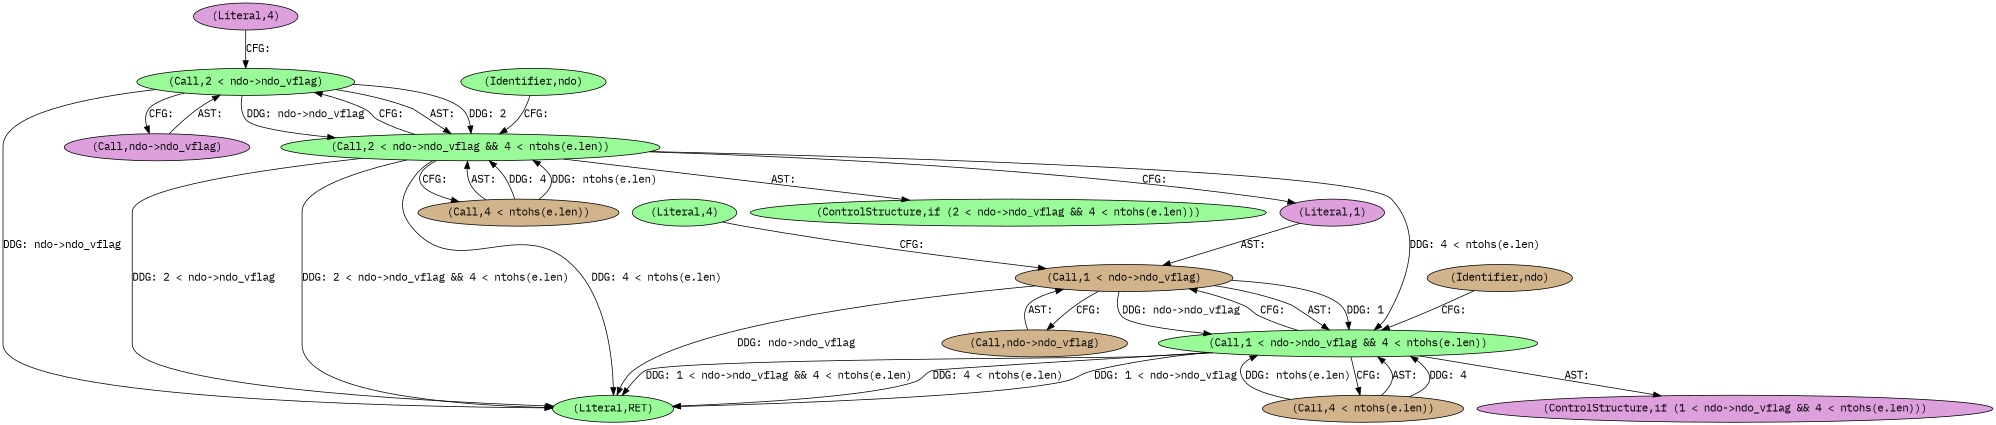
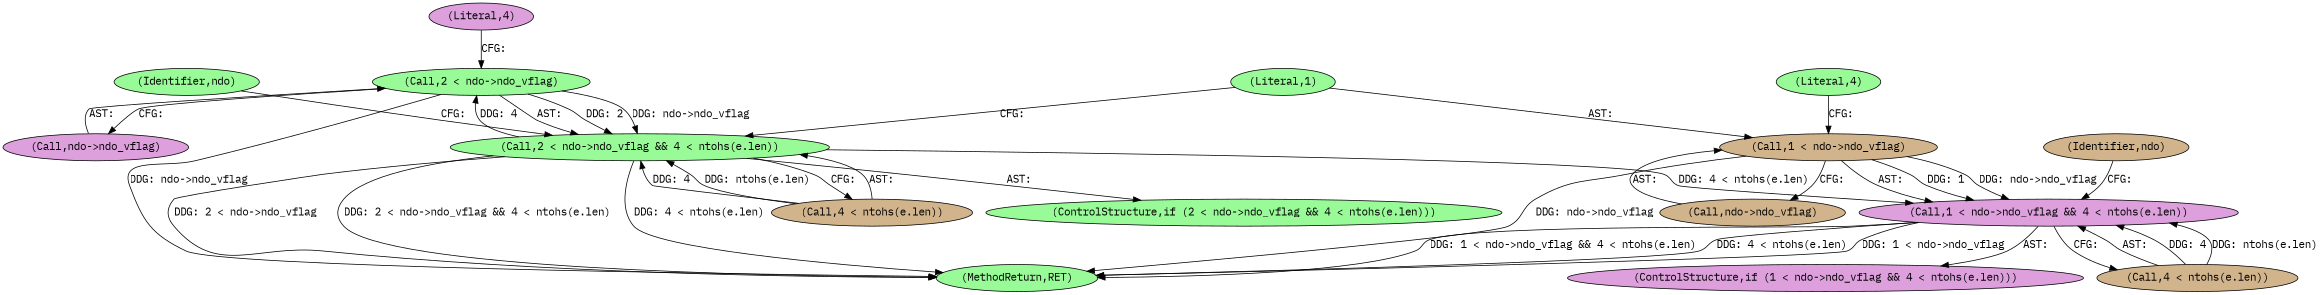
edge "(Call,2 < ndo->ndo_vflag && 4 < ntohs(e.len))" -> "(Call,2 < ndo->ndo_vflag)": label "CFG: " -> "DDG: 4"
edge "(Call,2 < ndo->ndo_vflag && 4 < ntohs(e.len))" -> "(Literal,1)": reversed
node "(Literal,1)": fillcolor plum -> palegreen
edge "(Call,1 < ndo->ndo_vflag && 4 < ntohs(e.len))" -> "(Call,1 < ndo->ndo_vflag)": removed, label "CFG:"
node "(Call,1 < ndo->ndo_vflag && 4 < ntohs(e.len))": fillcolor palegreen -> plum
node "(Literal,RET)": label "(Literal,RET)" -> "(MethodReturn,RET)"
